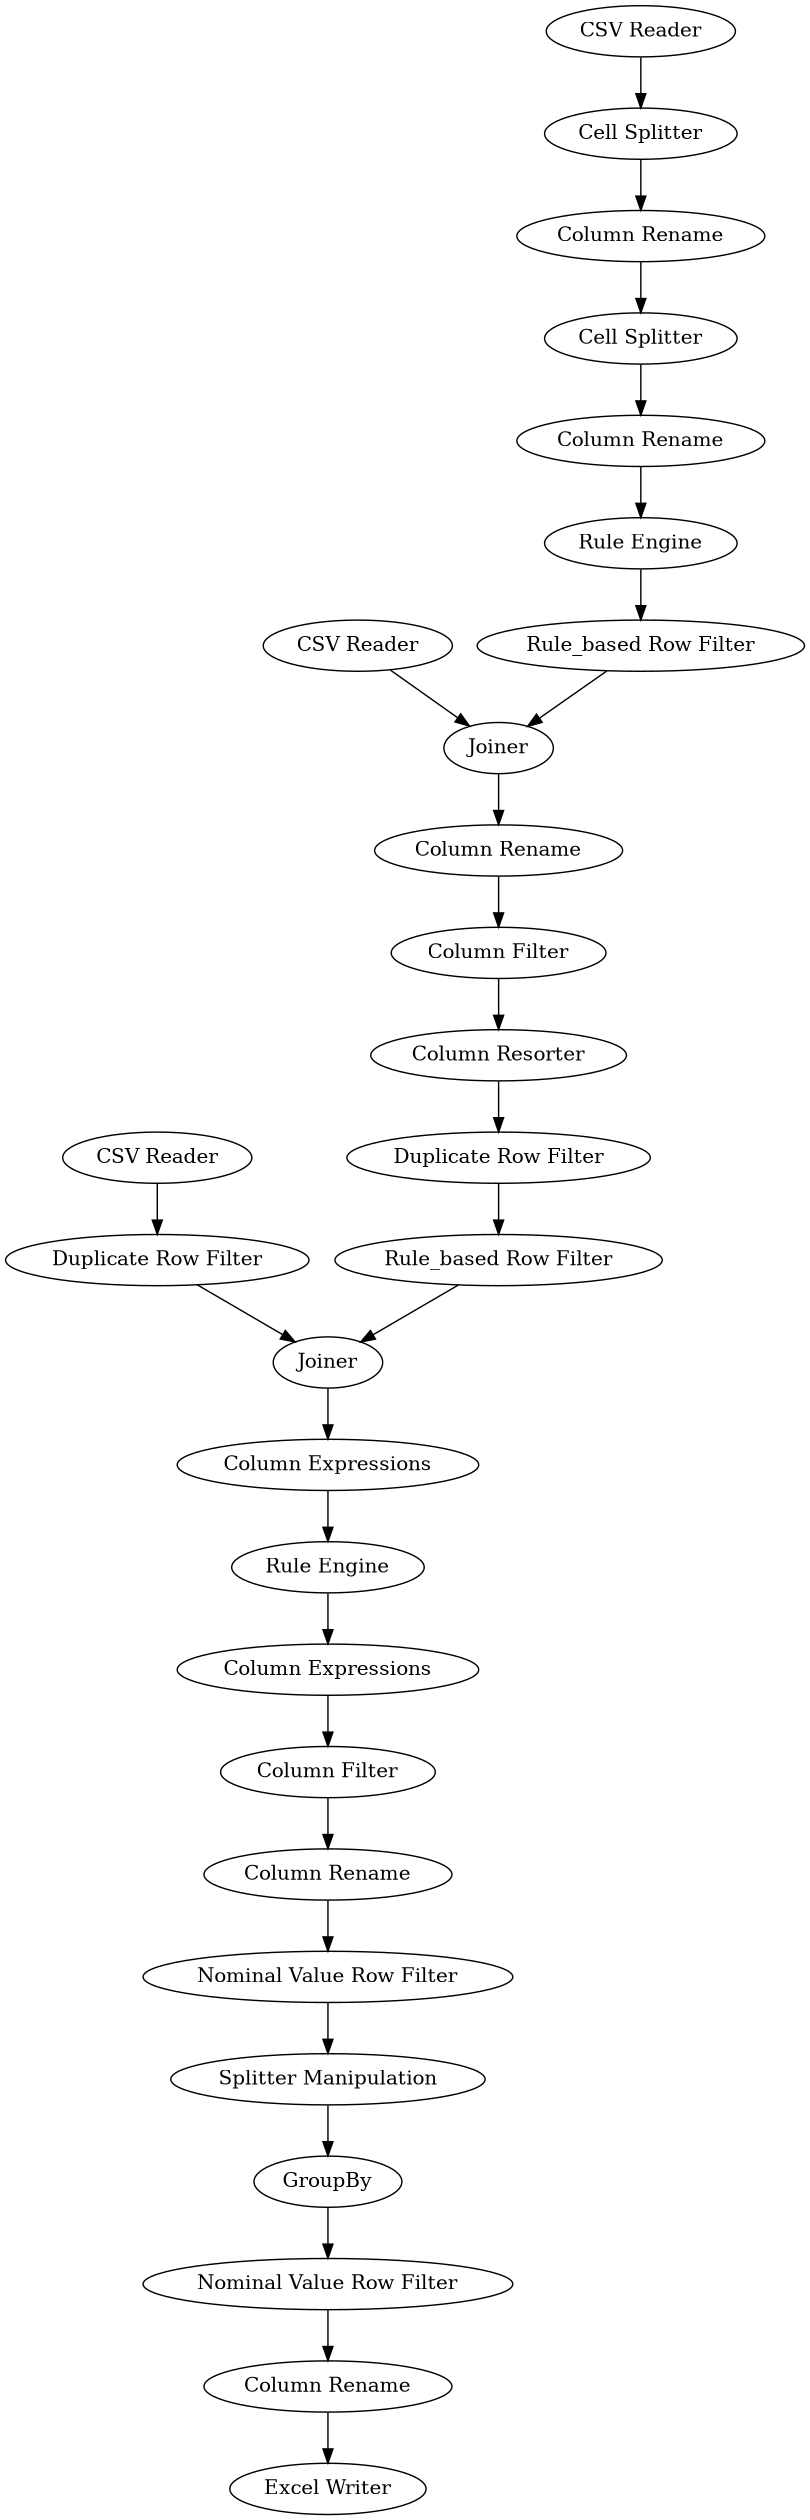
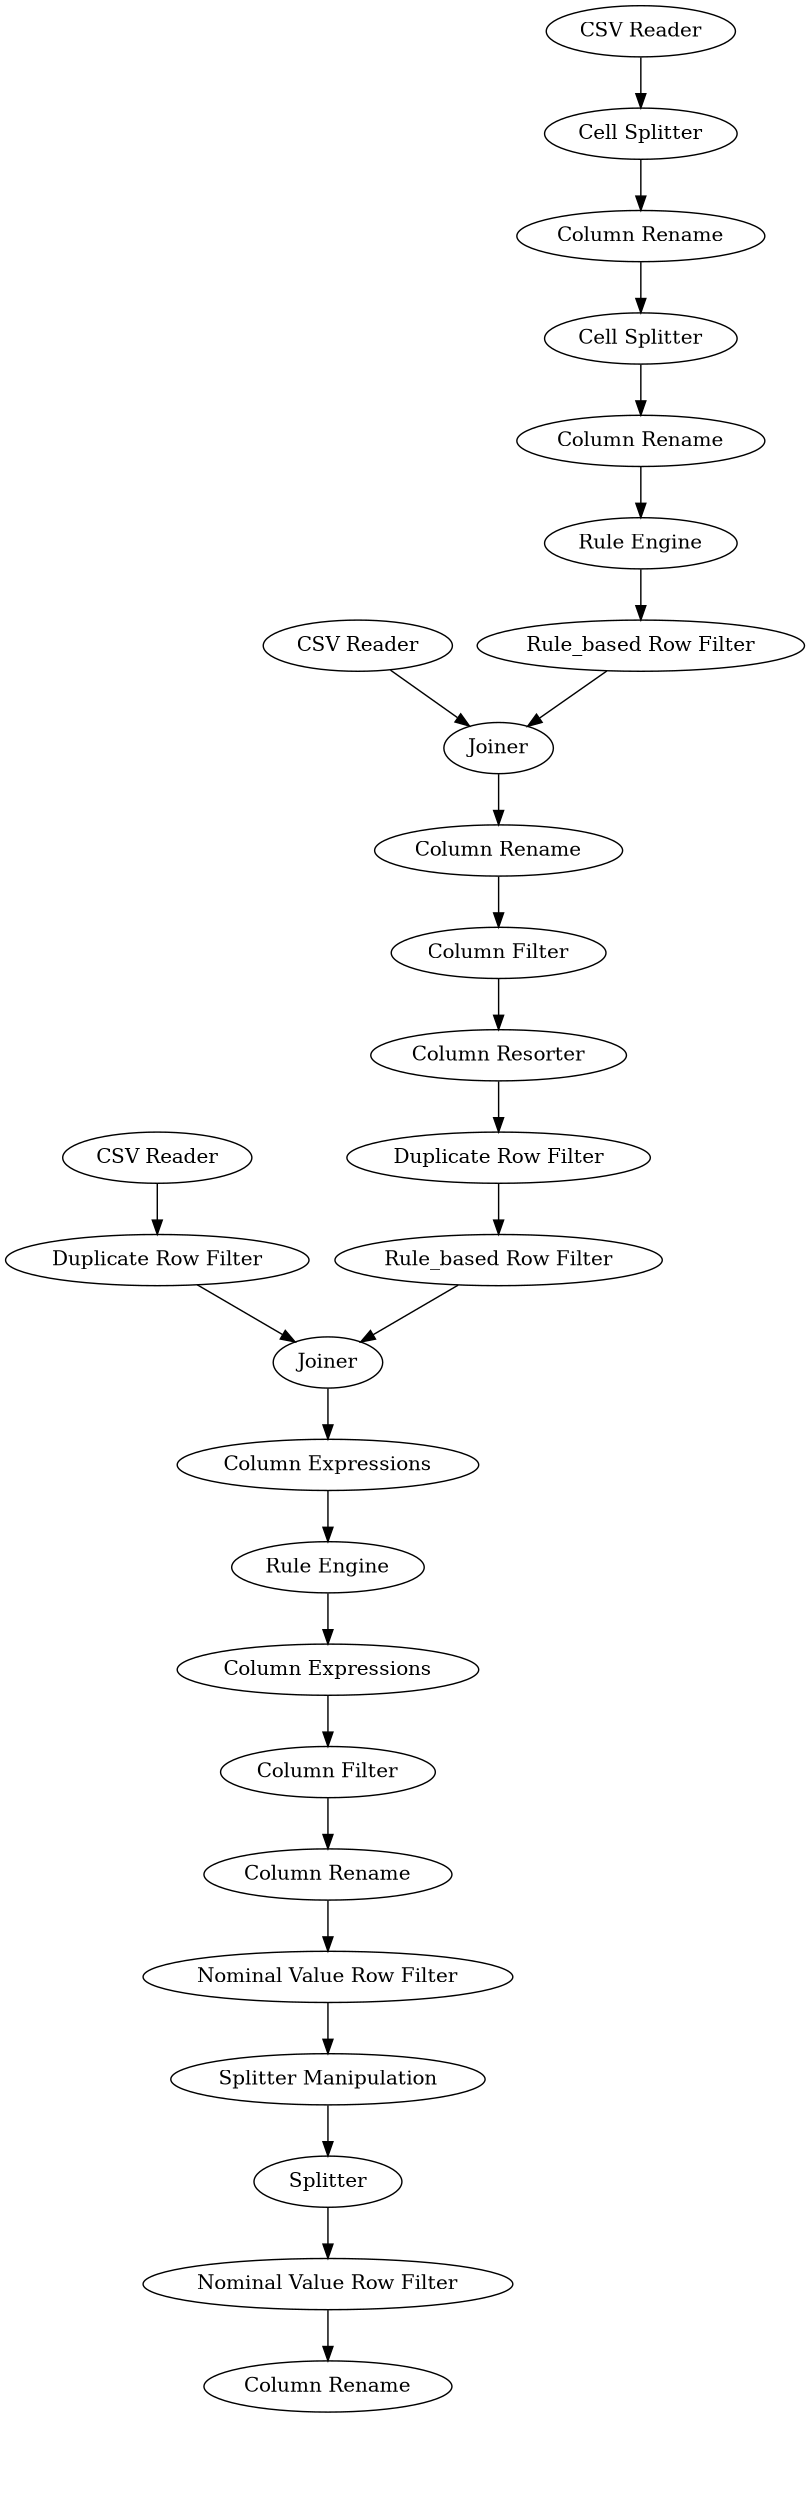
node "GroupBy": label "GroupBy" -> "Splitter"
node "Excel Writer": removed
